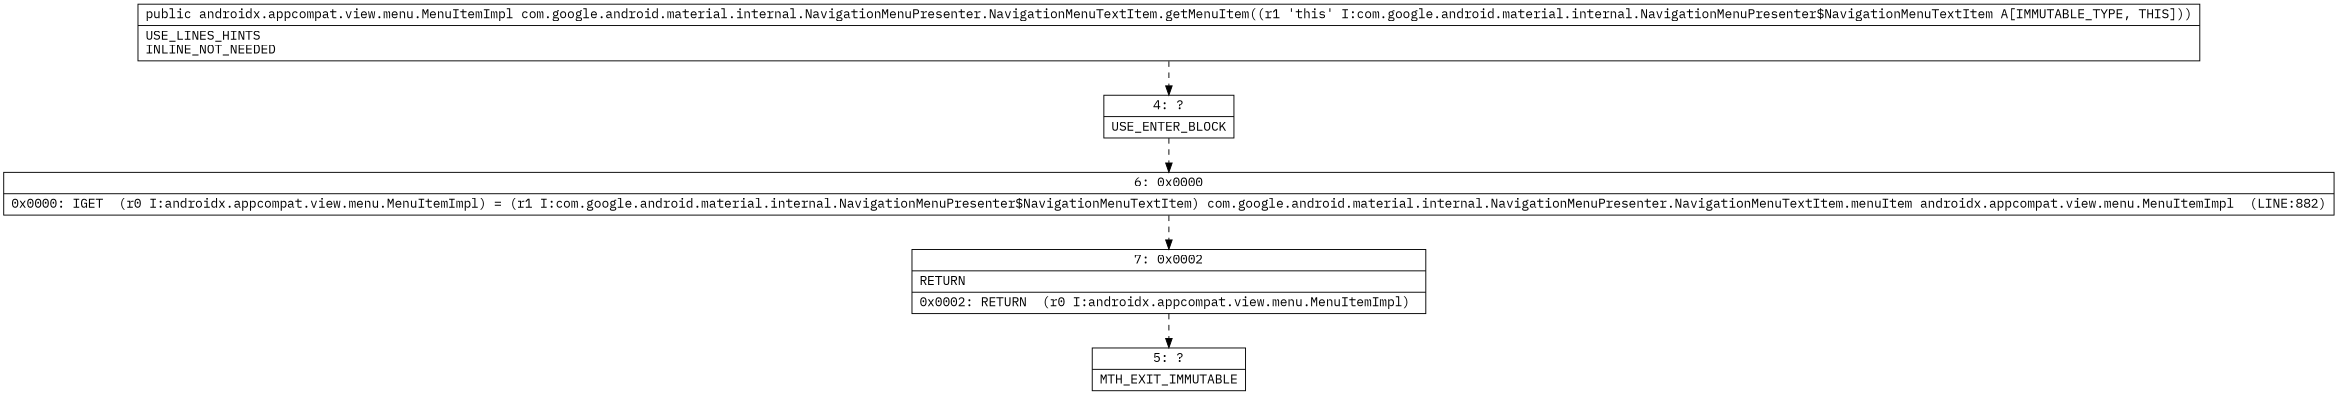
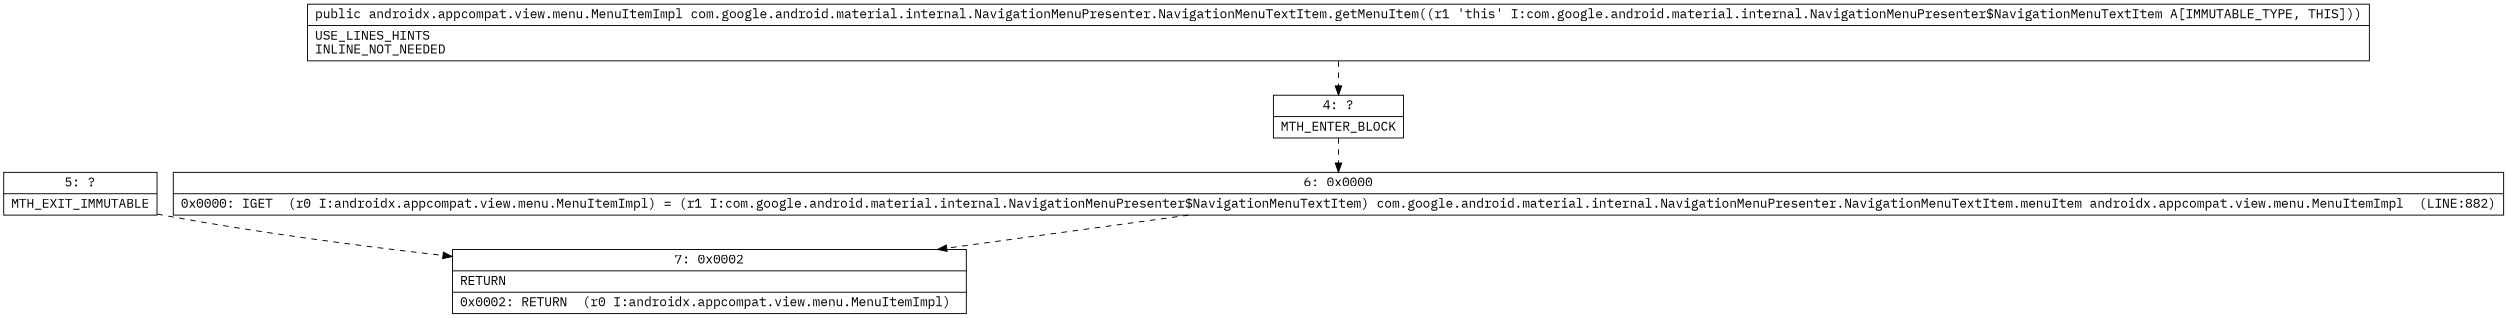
node "4: ?": text "USE_ENTER_BLOCK" -> "MTH_ENTER_BLOCK"
edge "7: 0x0002" -> "5: ?": reversed
